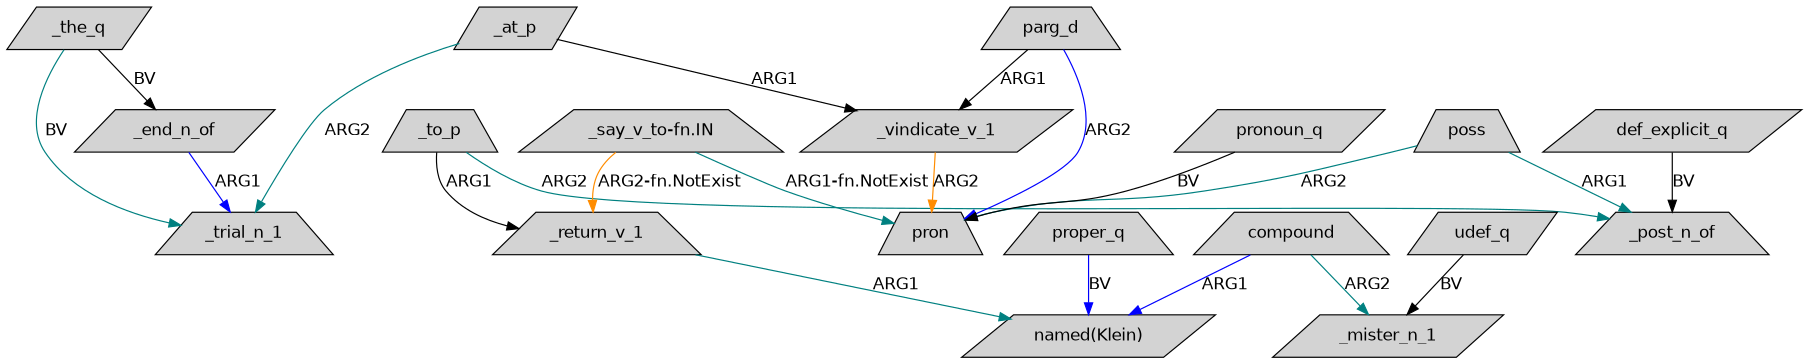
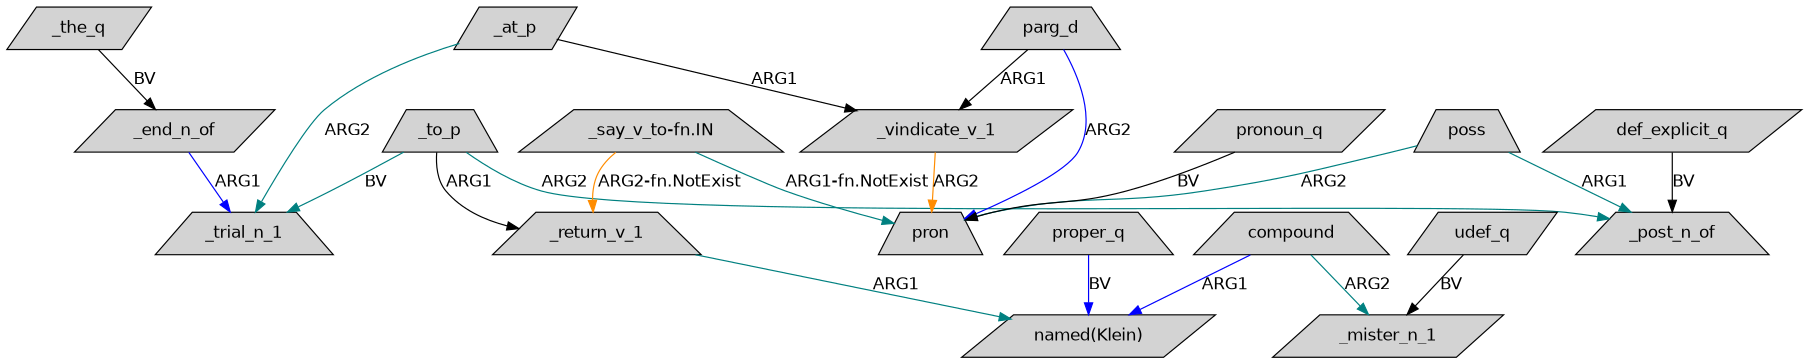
edge "_the_q" -> "_trial_n_1": now "_to_p" -> "_trial_n_1"
